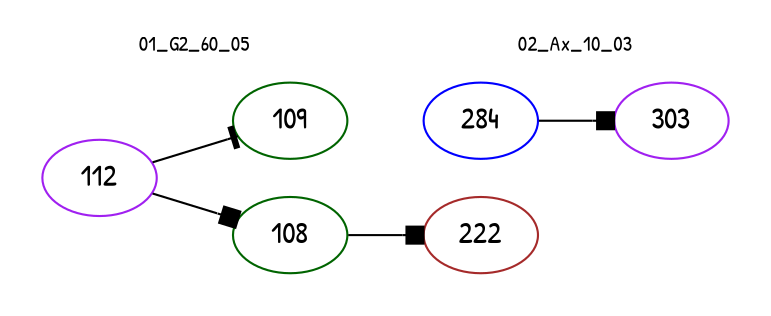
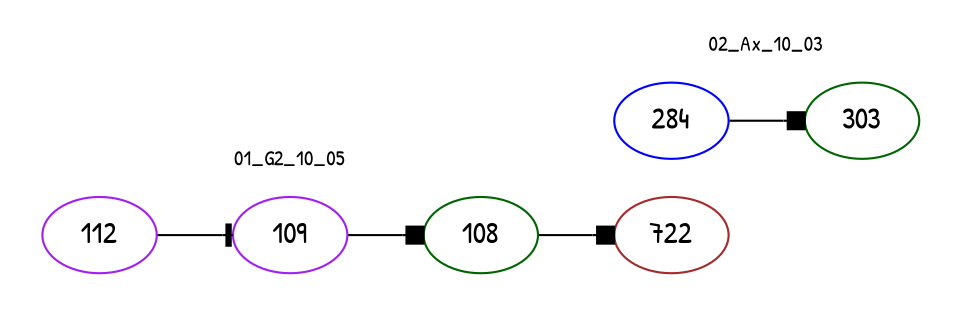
cluster "01_G2_60_05": label "01_G2_60_05" -> "01_G2_10_05"
node "109": color darkgreen -> purple
node "303": color purple -> darkgreen
edge "112" -> "108": now "109" -> "108"
node "222": label "222" -> "722"
